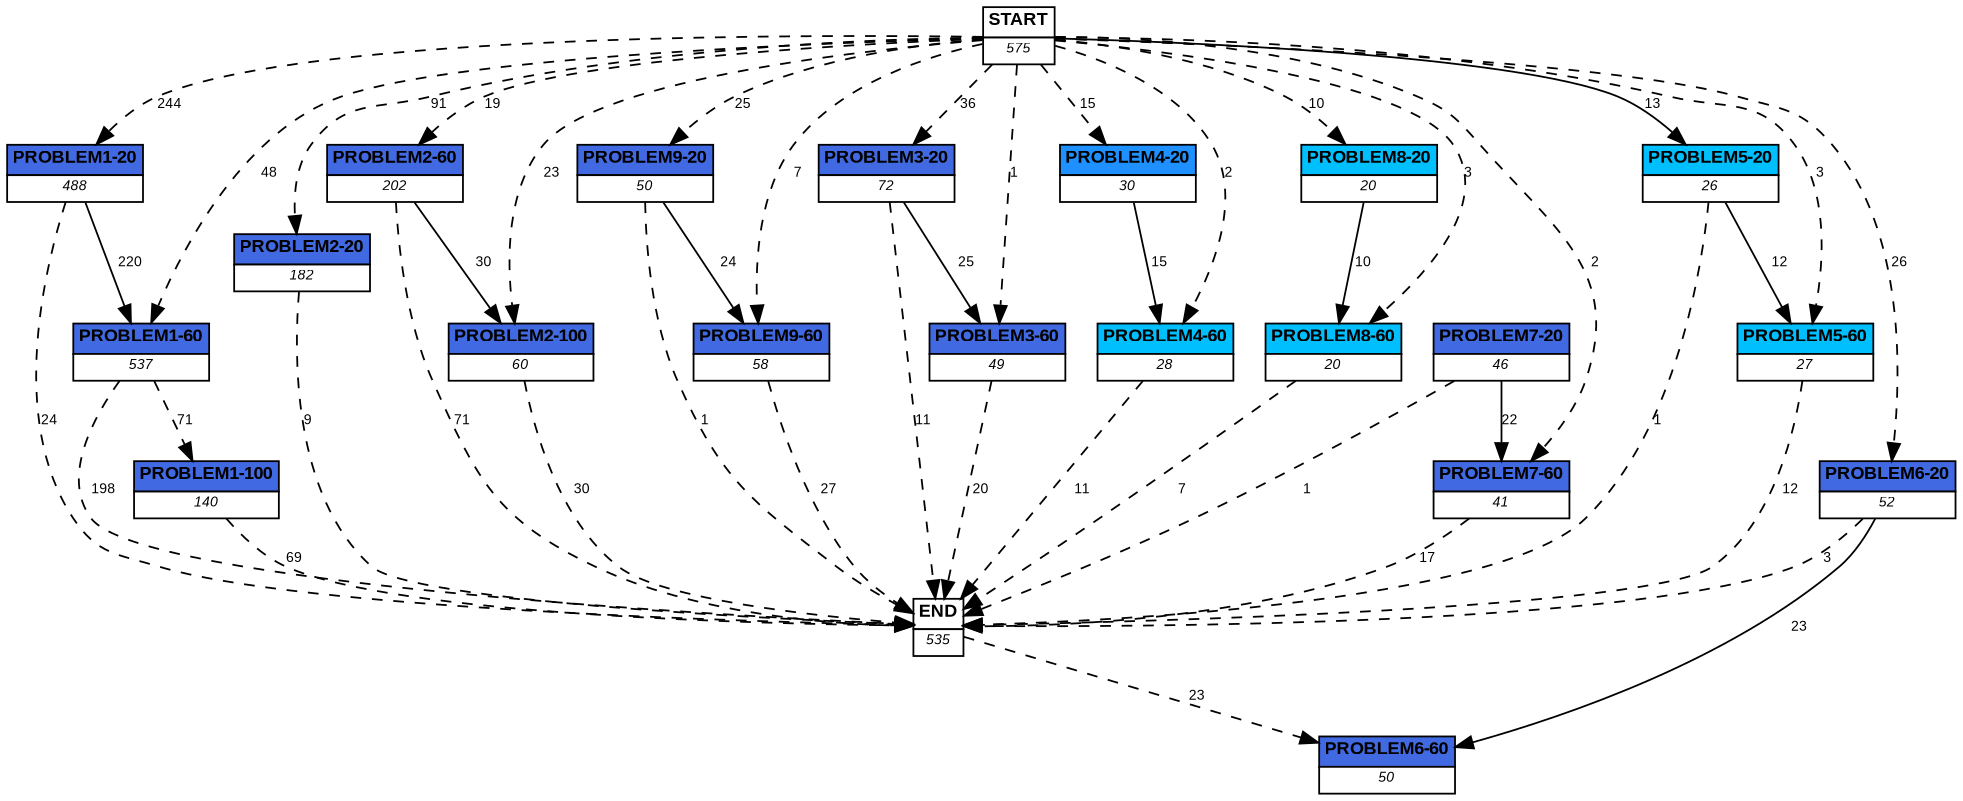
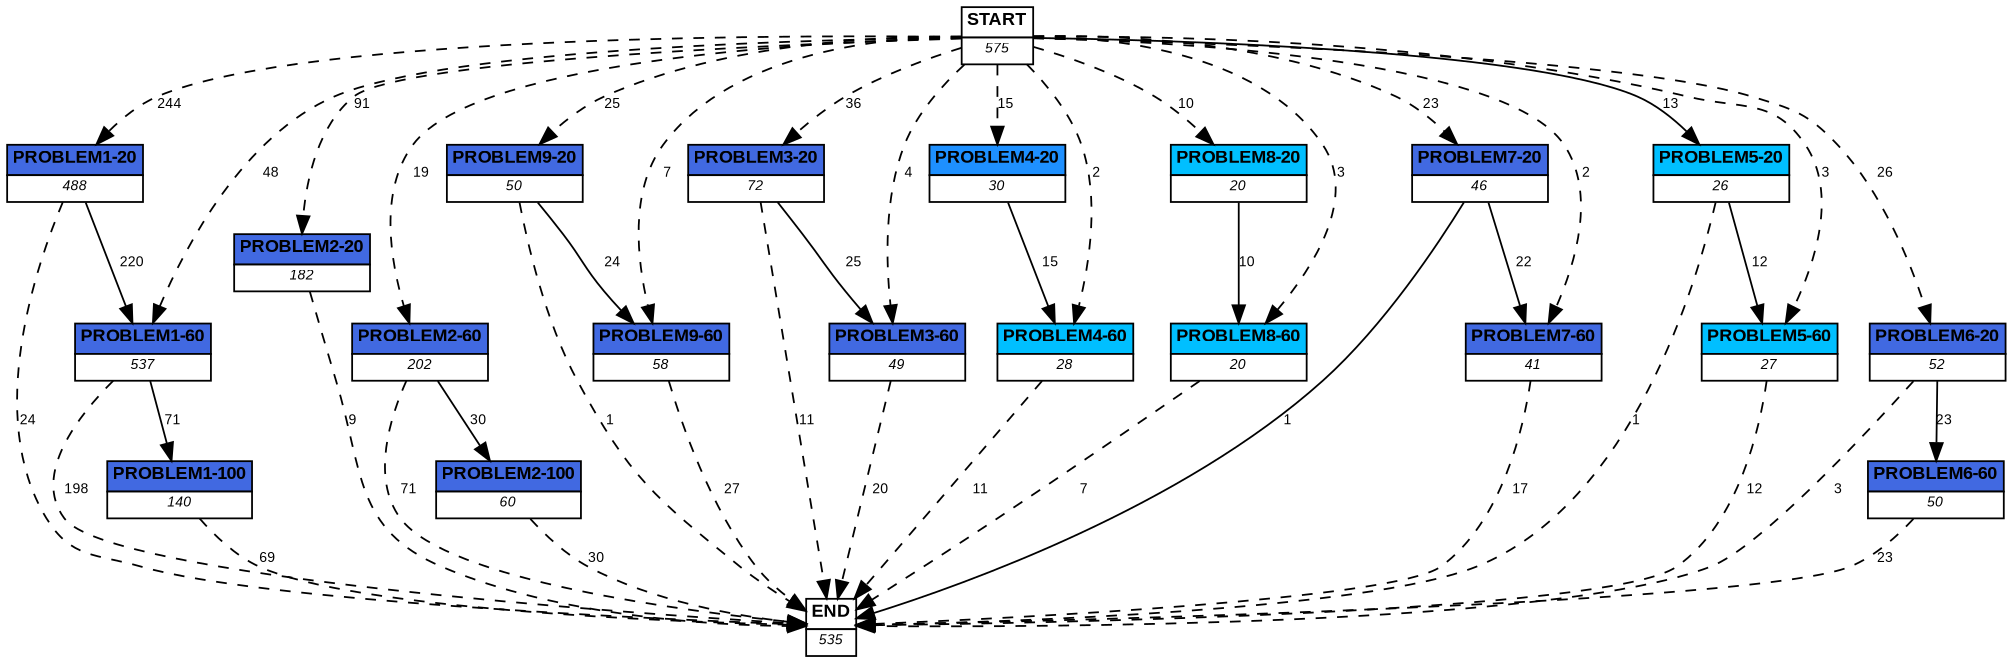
edge "START" -> "PROBLEM2-100": now "START" -> "PROBLEM7-20"
edge "START" -> "PROBLEM3-60": label "1" -> "4"
edge "PROBLEM1-60" -> "PROBLEM1-100": style dashed -> solid
edge "PROBLEM7-20" -> "END": style dashed -> solid
edge "END" -> "PROBLEM6-60": reversed
